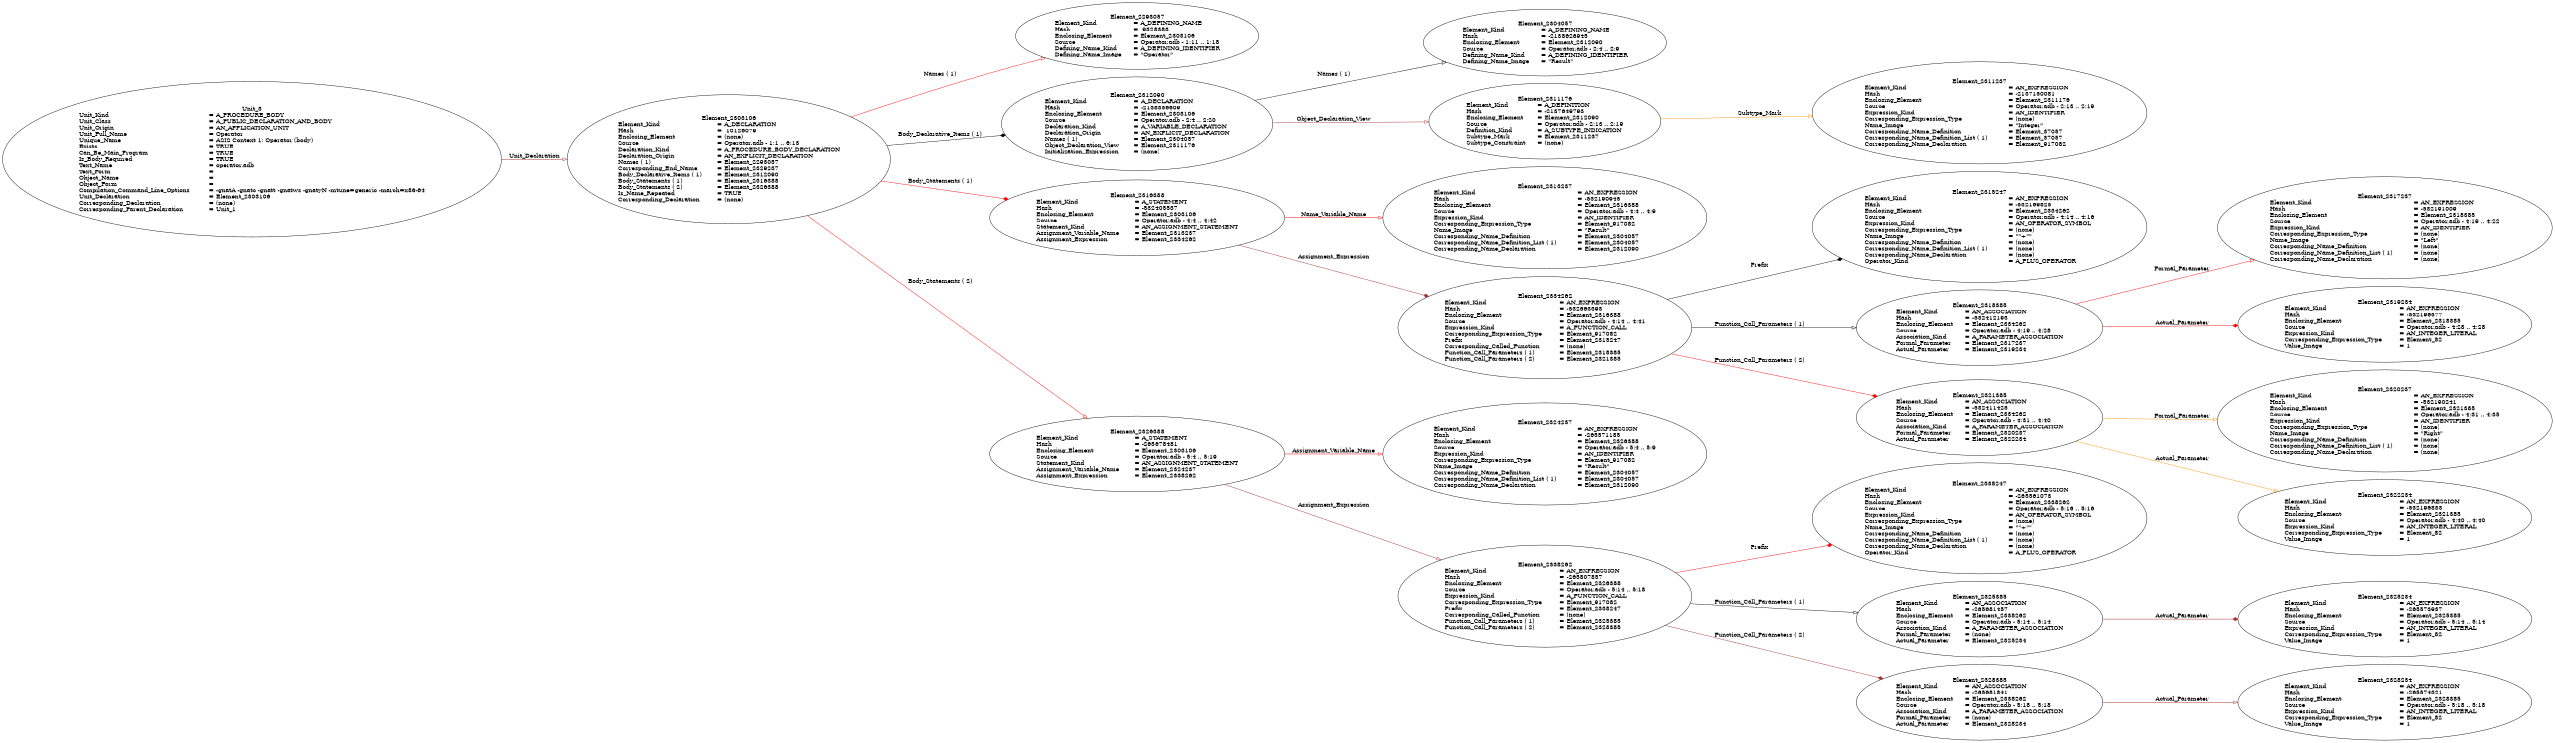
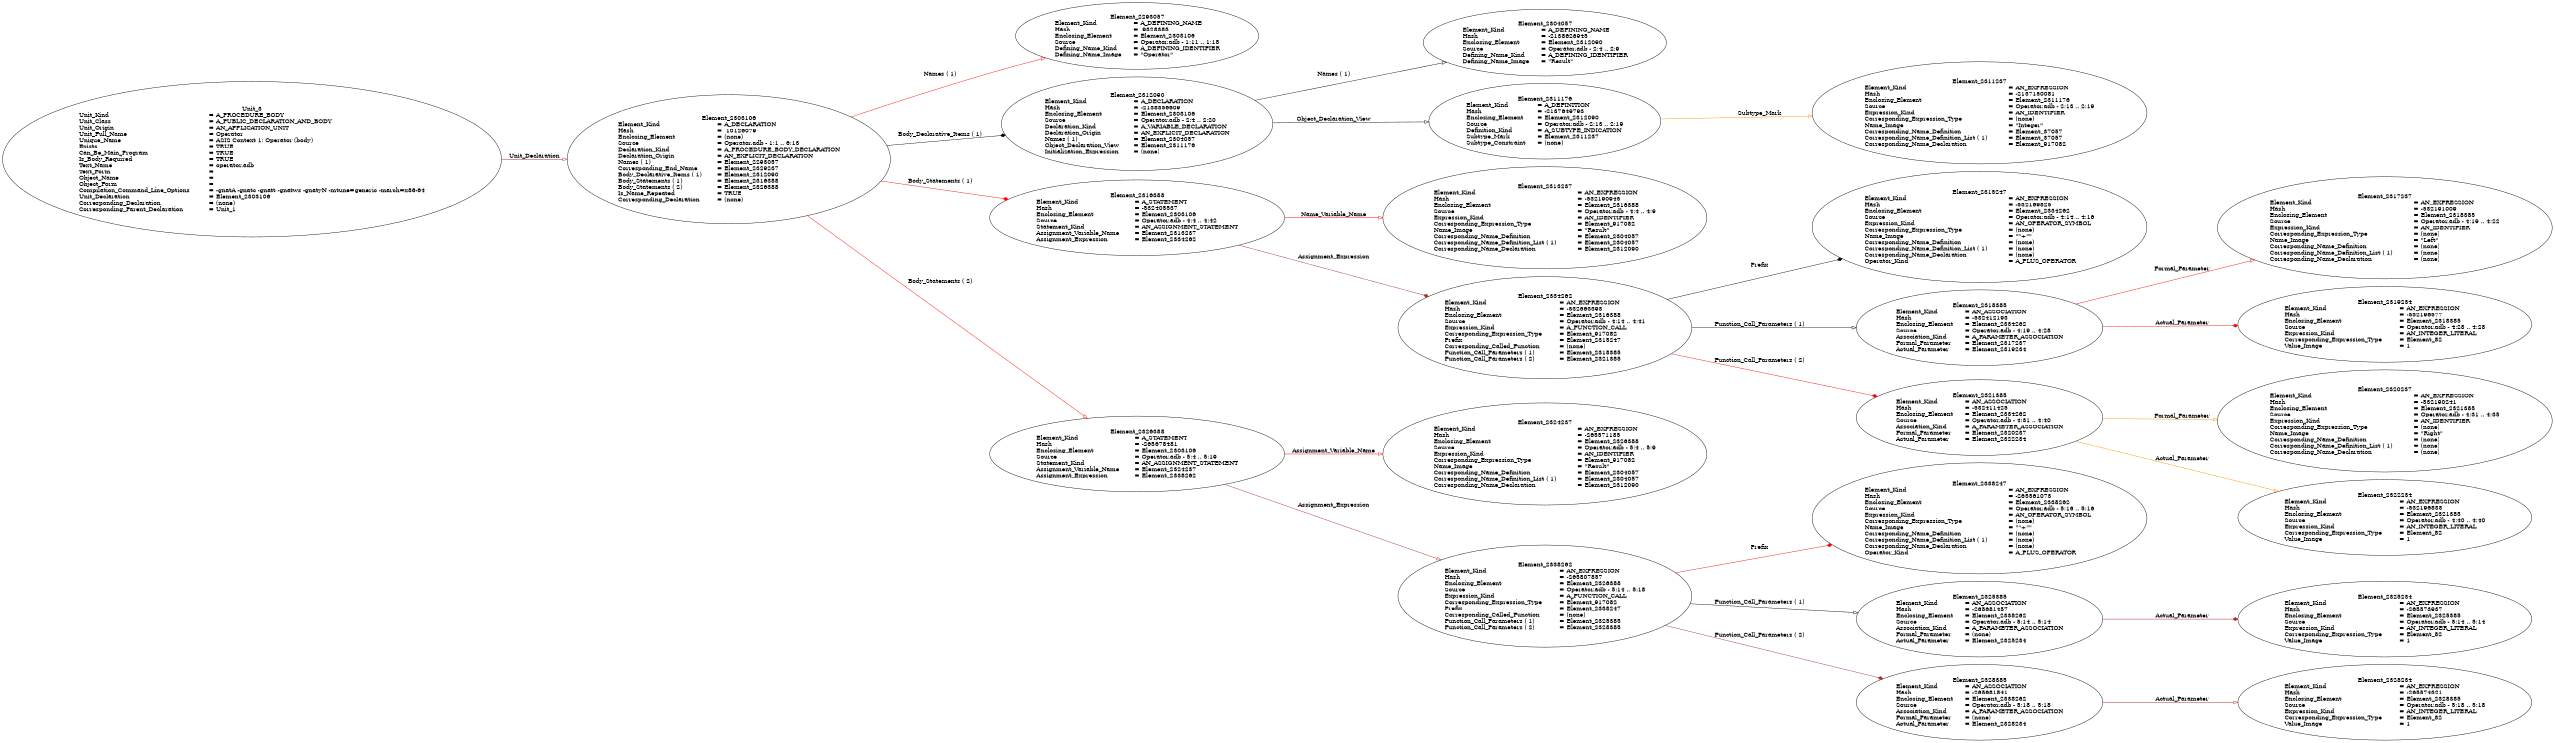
edge "Element_2312090" -> "Element_2311176": color brown -> black
